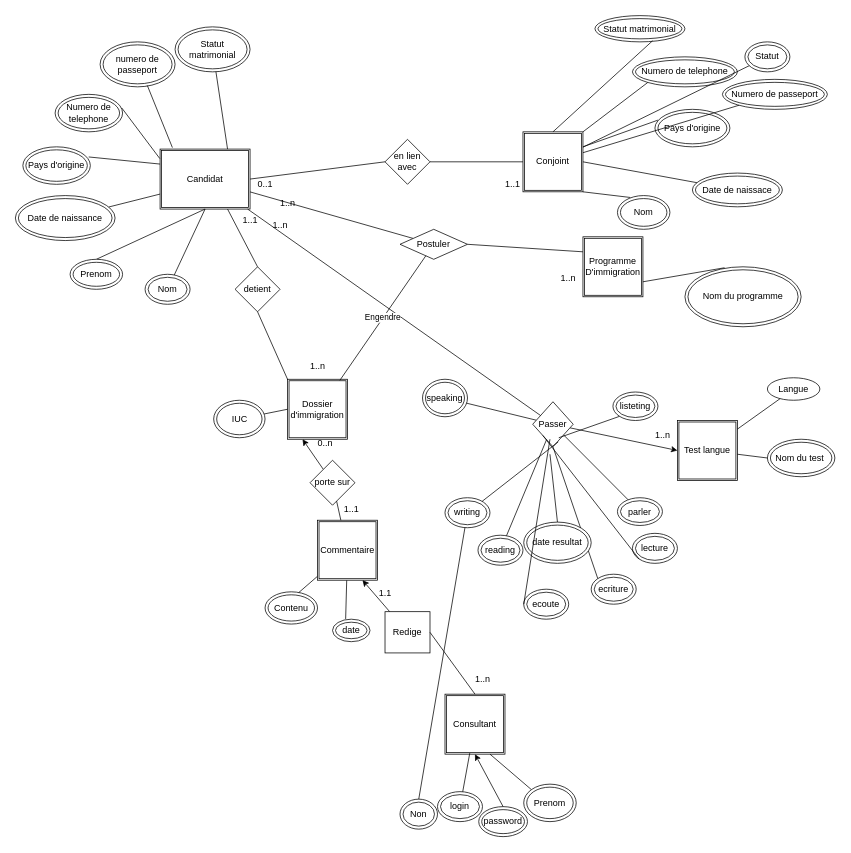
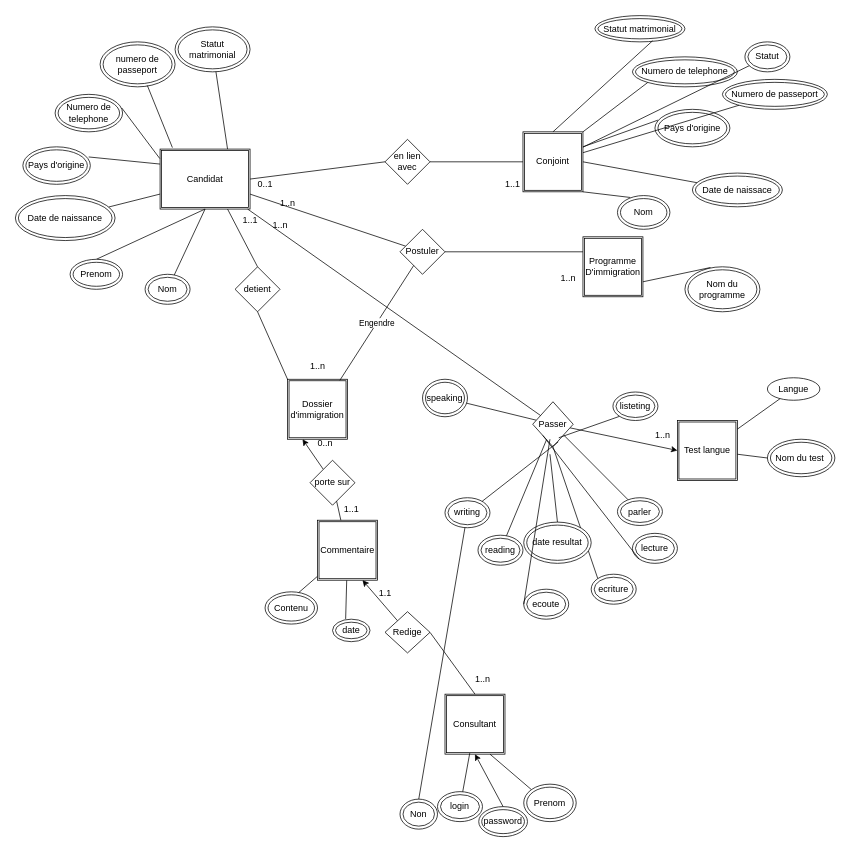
node "Postuler": size 68x30 -> 45x45
node "Nom du programme": size 116x60 -> 75x45
edge "Dossier d'immigration" -- "IUC": removed
node "IUC": removed
node "Redige": shape rectangle -> diamond
